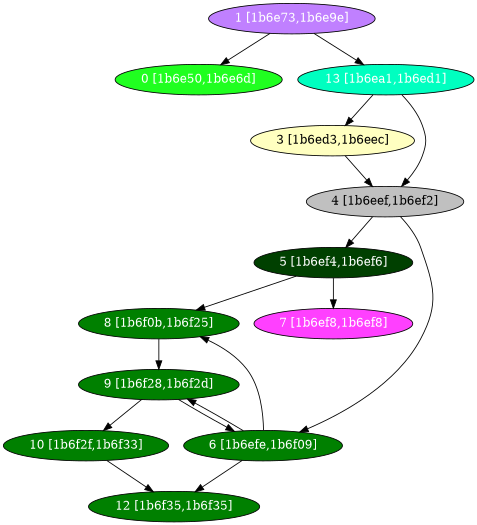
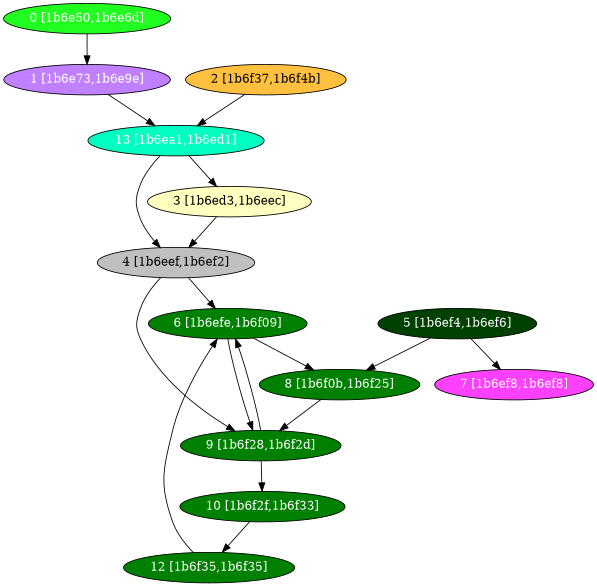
edge "1 [1b6e73,1b6e9e]" -> "0 [1b6e50,1b6e6d]": reversed
node "2 [1b6f37,1b6f4b]": added
edge "4 [1b6eef,1b6ef2]" -> "5 [1b6ef4,1b6ef6]": now "4 [1b6eef,1b6ef2]" -> "9 [1b6f28,1b6f2d]"
edge "6 [1b6efe,1b6f09]" -> "12 [1b6f35,1b6f35]": reversed
